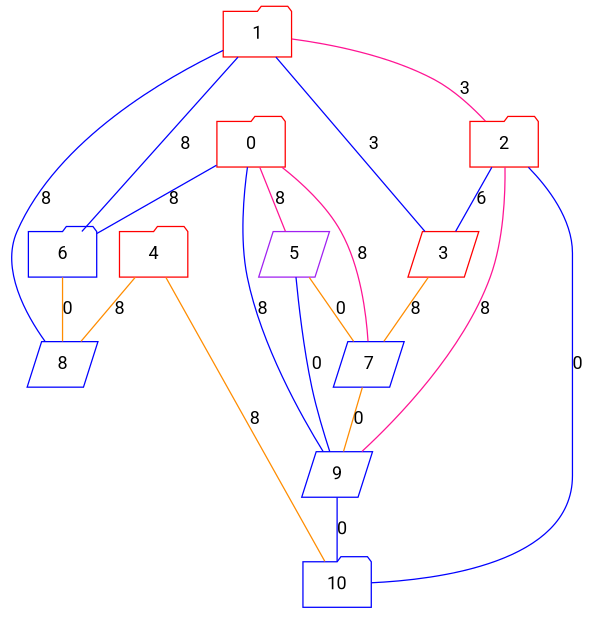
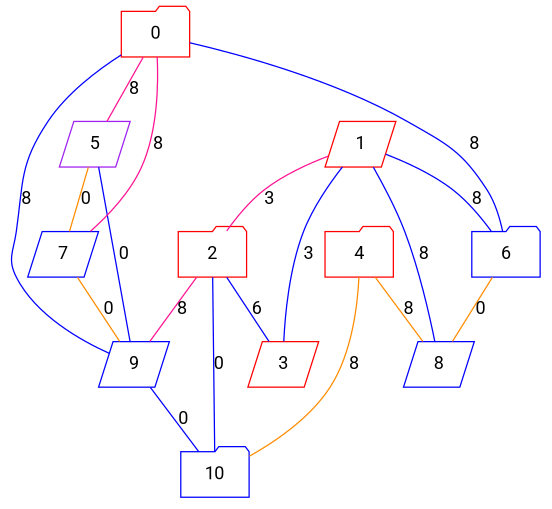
node "1": shape folder -> parallelogram
edge "3" -- "7": removed, label "8"
